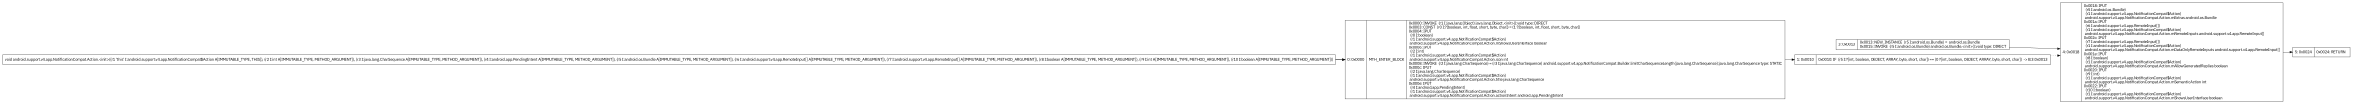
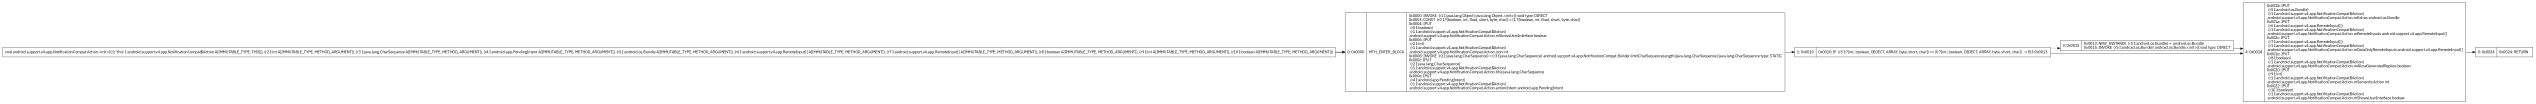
edge "1: 0x0010" -> "3: 0x0013": added
edge "1: 0x0010" -> "4: 0x0018": style dotted -> solid
